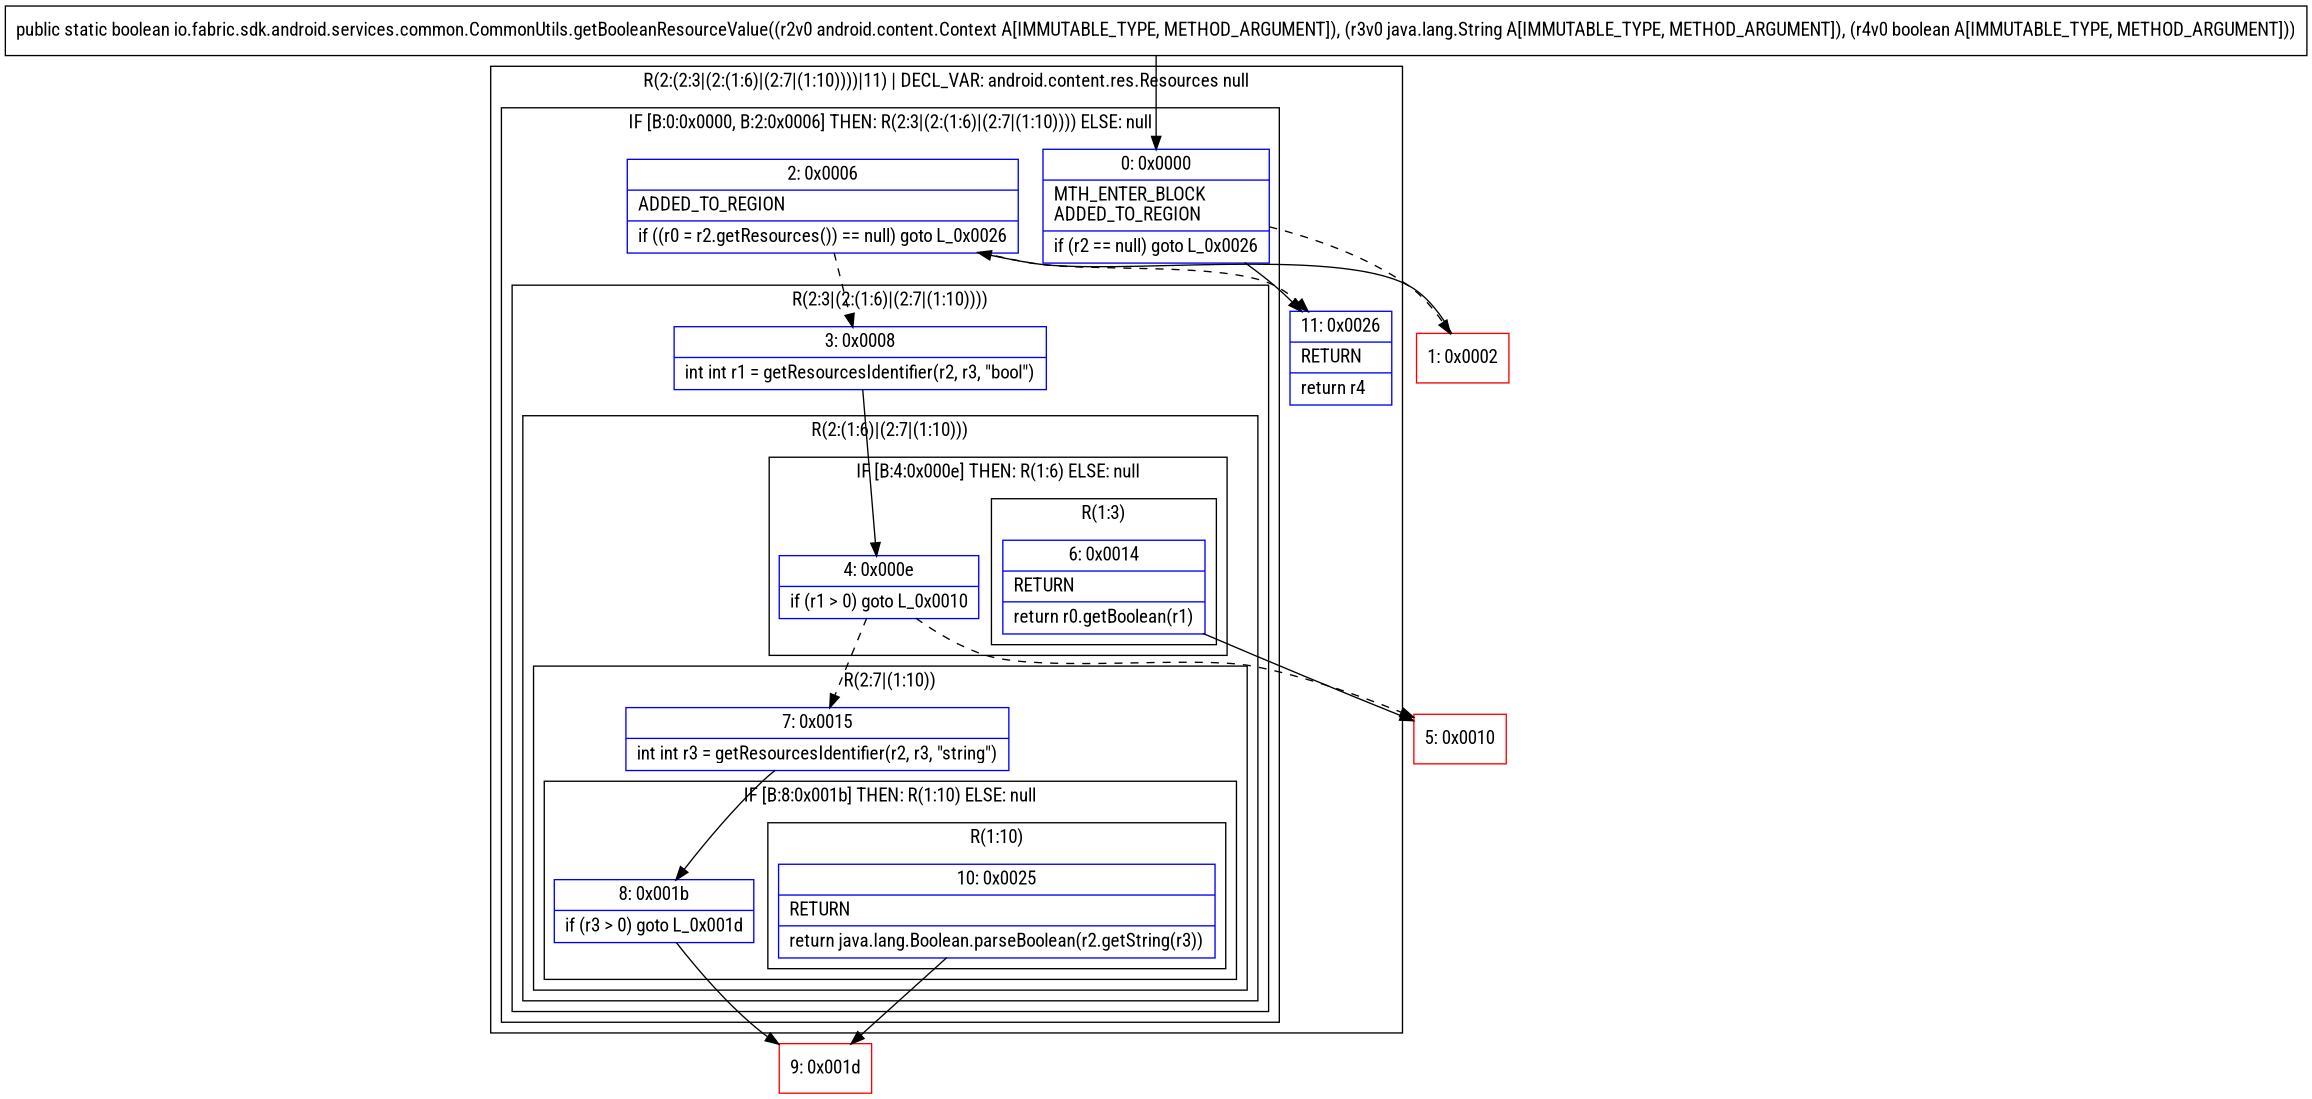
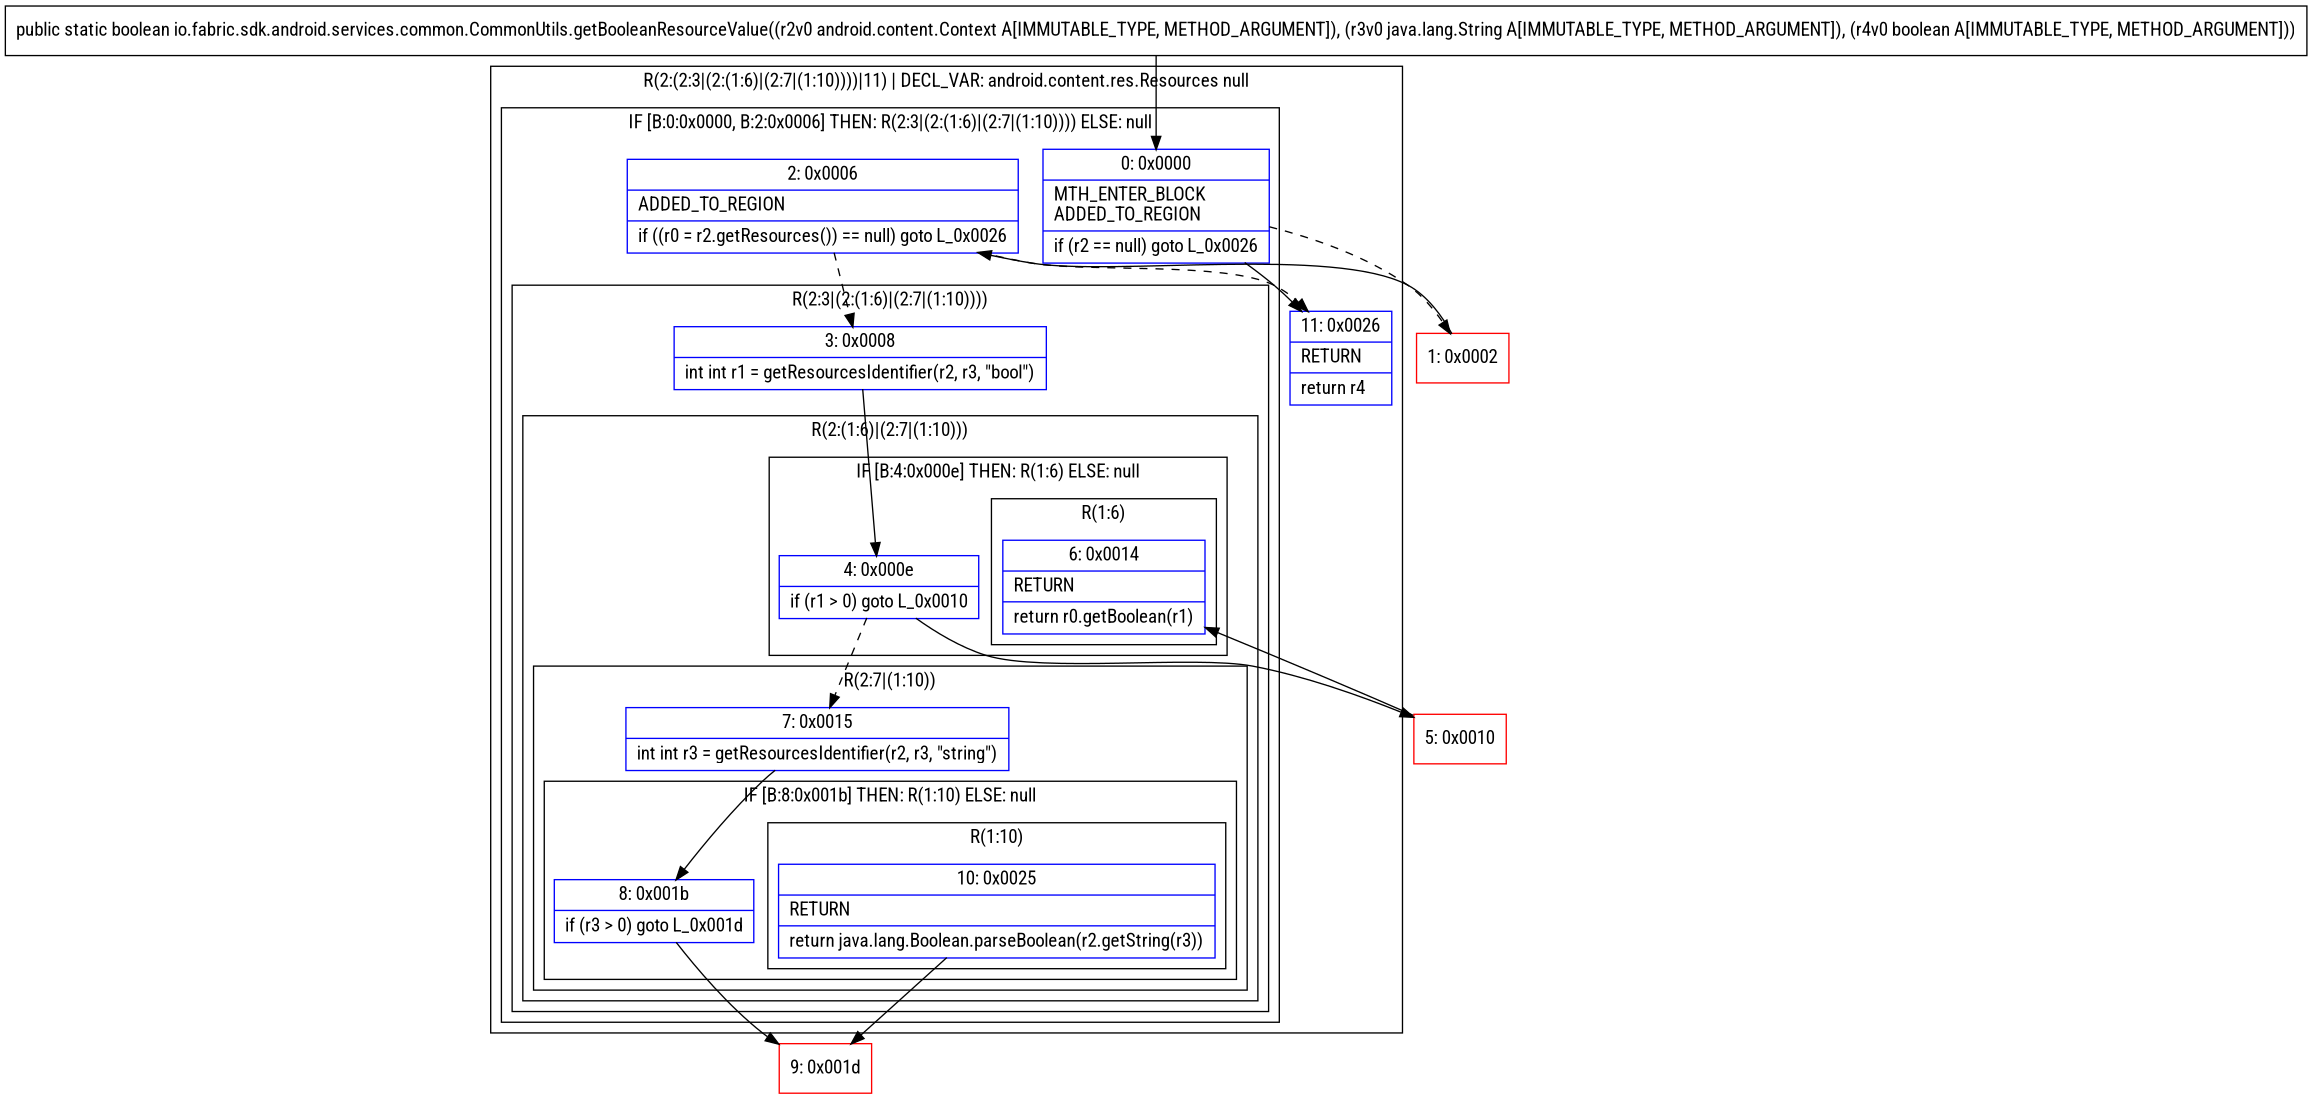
cluster "R(1:3)": label "R(1:3)" -> "R(1:6)"
edge "4: 0x000e" -> "5: 0x0010": style dashed -> solid
edge "6: 0x0014" -> "5: 0x0010": reversed
